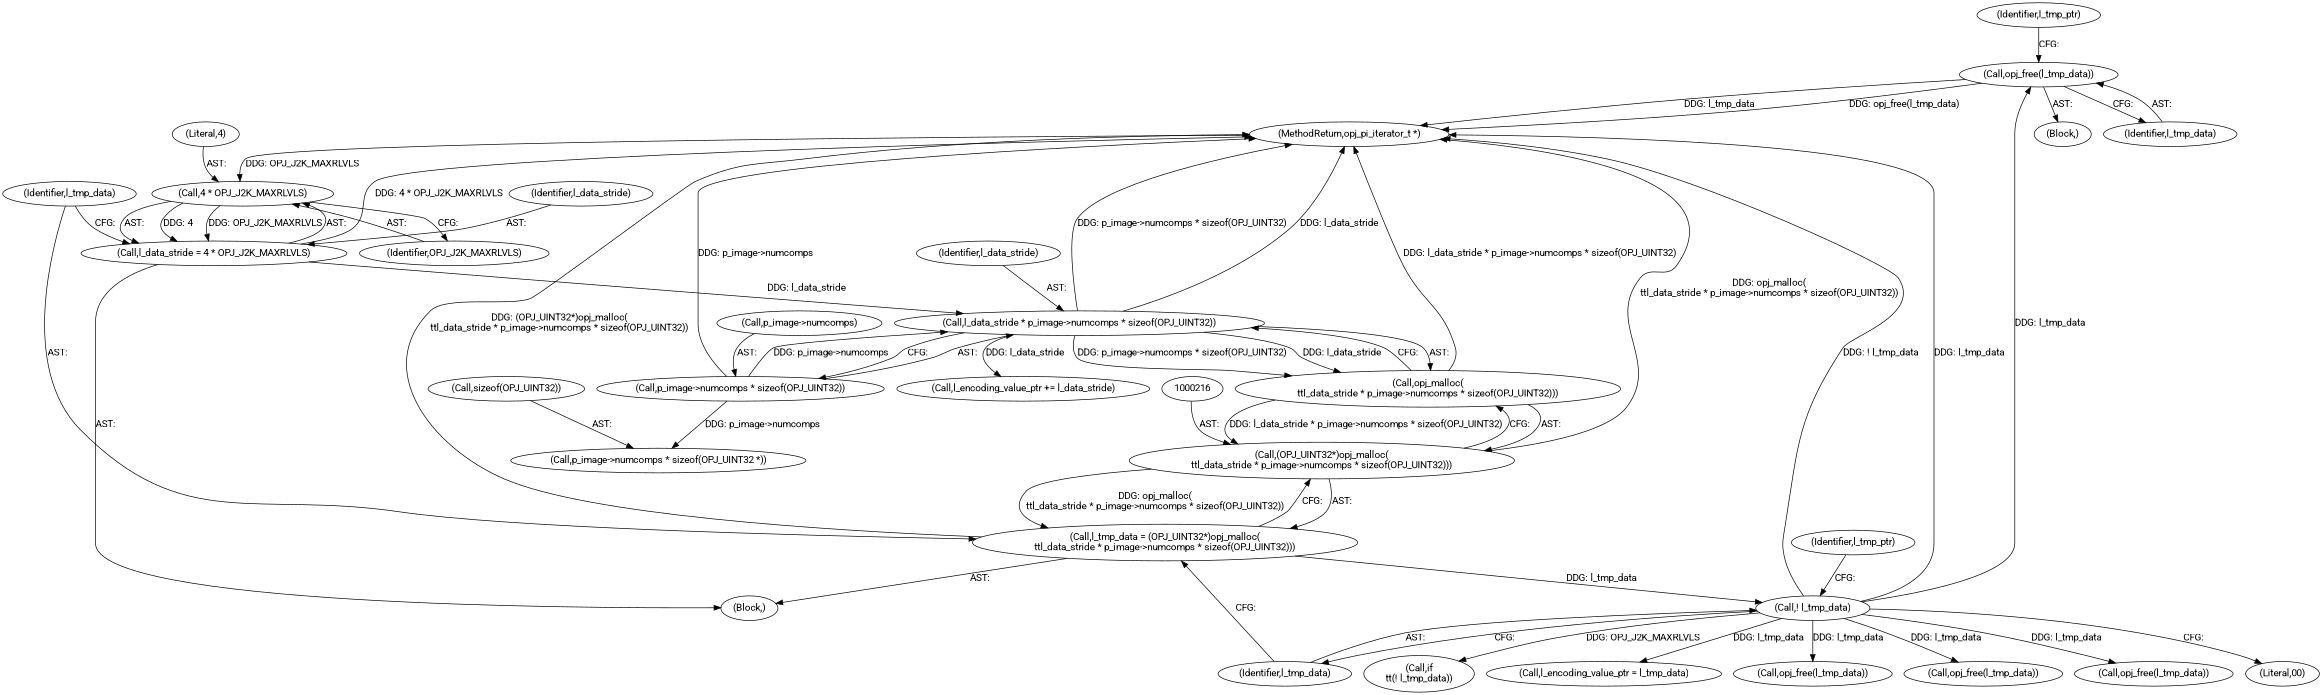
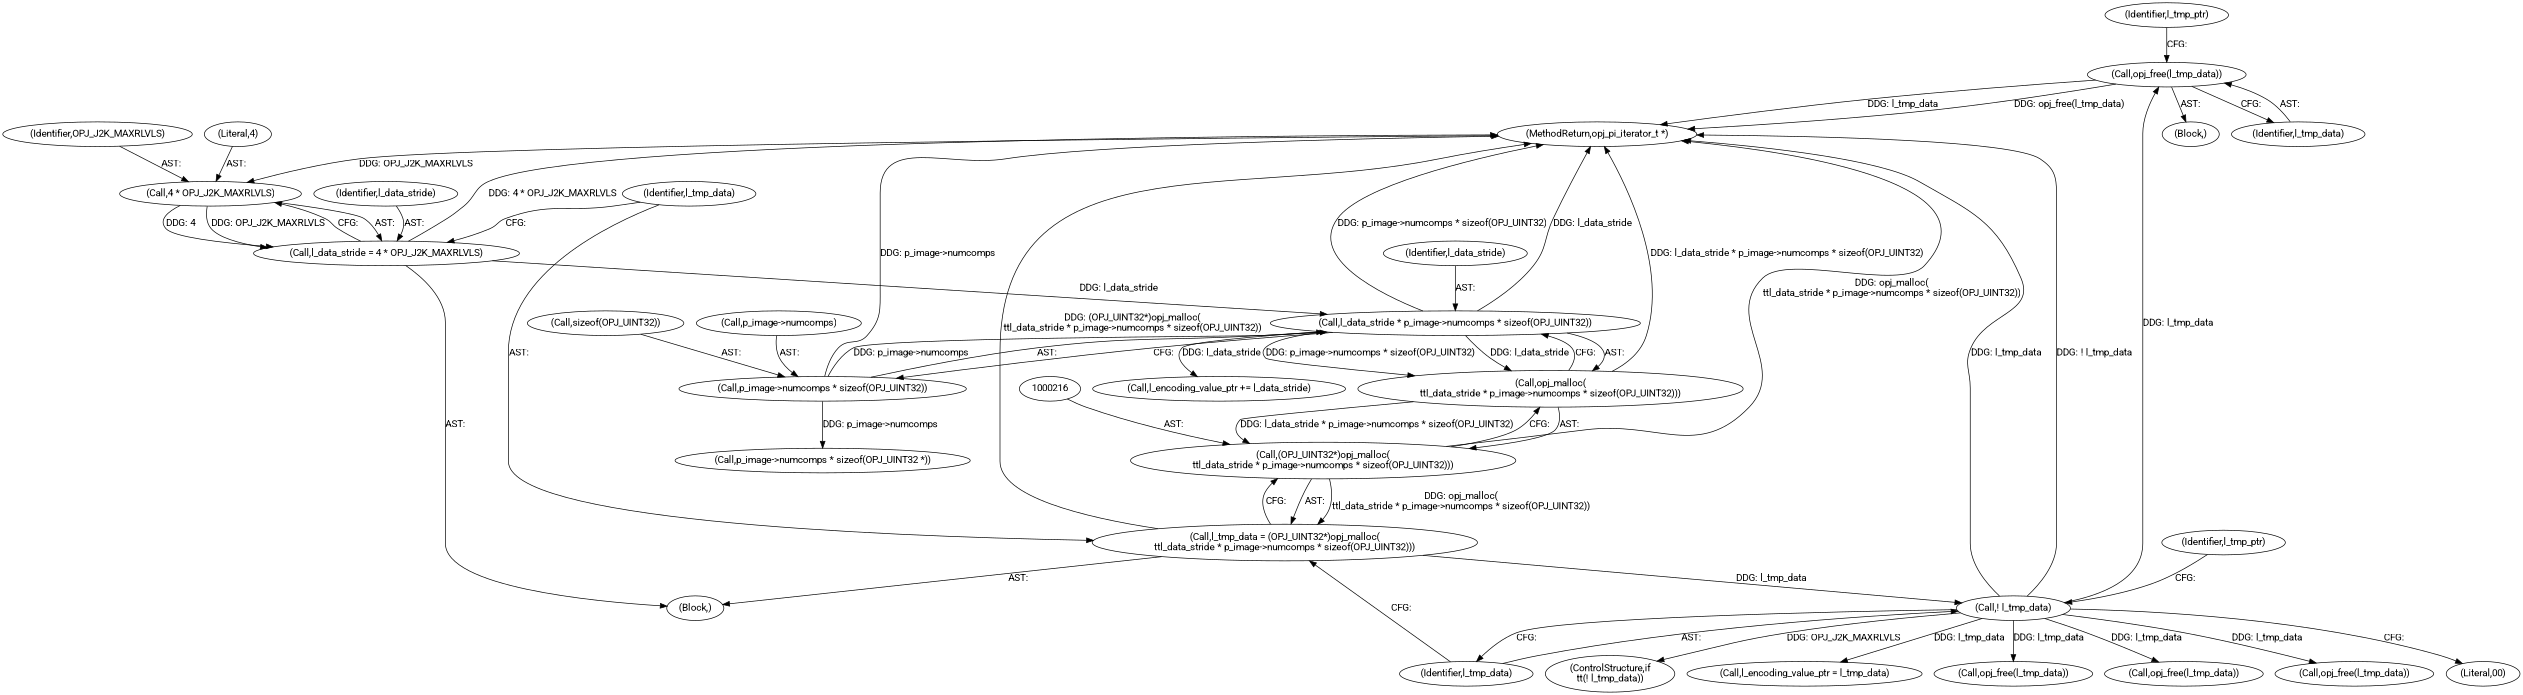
edge "(Call,4 * OPJ_J2K_MAXRLVLS)" -> "(Identifier,OPJ_J2K_MAXRLVLS)": removed, label "CFG:"
edge "(Call,l_data_stride = 4 * OPJ_J2K_MAXRLVLS)" -> "(Call,4 * OPJ_J2K_MAXRLVLS)": label "AST: " -> "CFG: "
edge "(Call,sizeof(OPJ_UINT32))" -> "(Call,p_image->numcomps * sizeof(OPJ_UINT32 *))": now "(Call,sizeof(OPJ_UINT32))" -> "(Call,p_image->numcomps * sizeof(OPJ_UINT32))"
node "(Call,if tt(! l_tmp_data))": label "(Call,if tt(! l_tmp_data))" -> "(ControlStructure,if tt(! l_tmp_data))"
